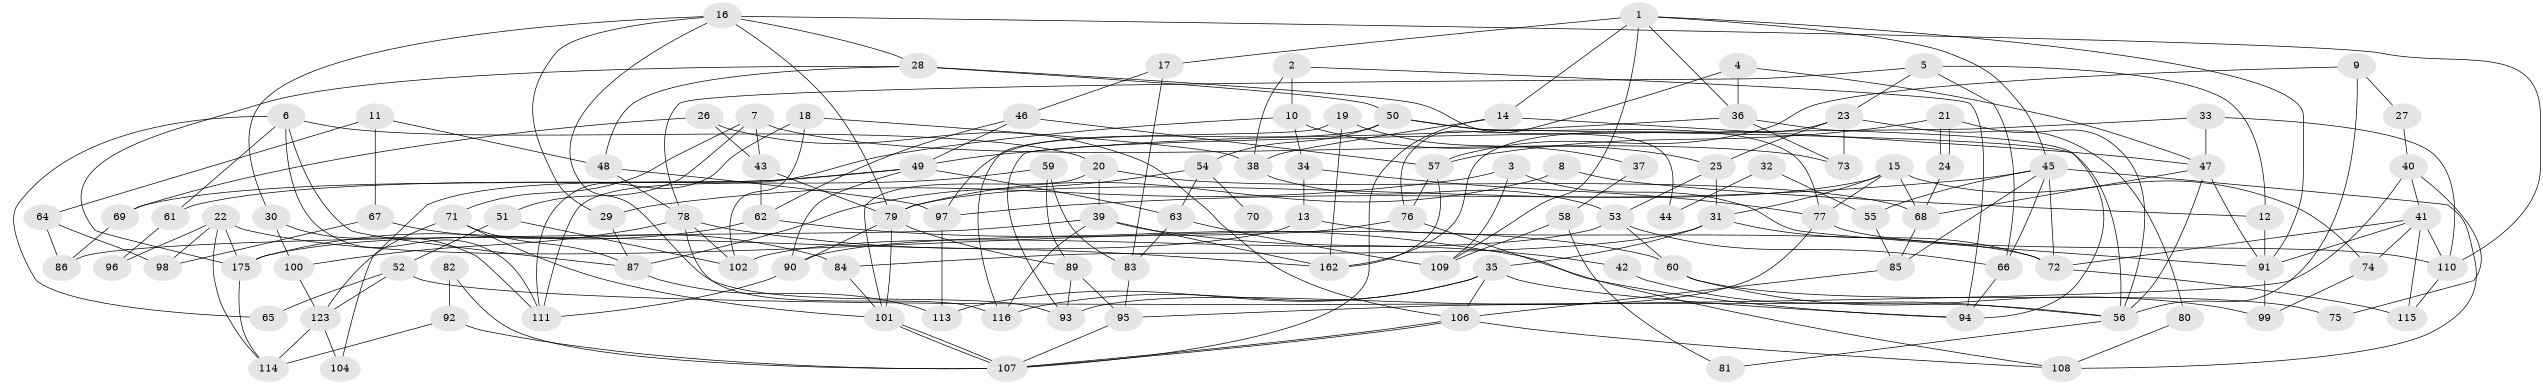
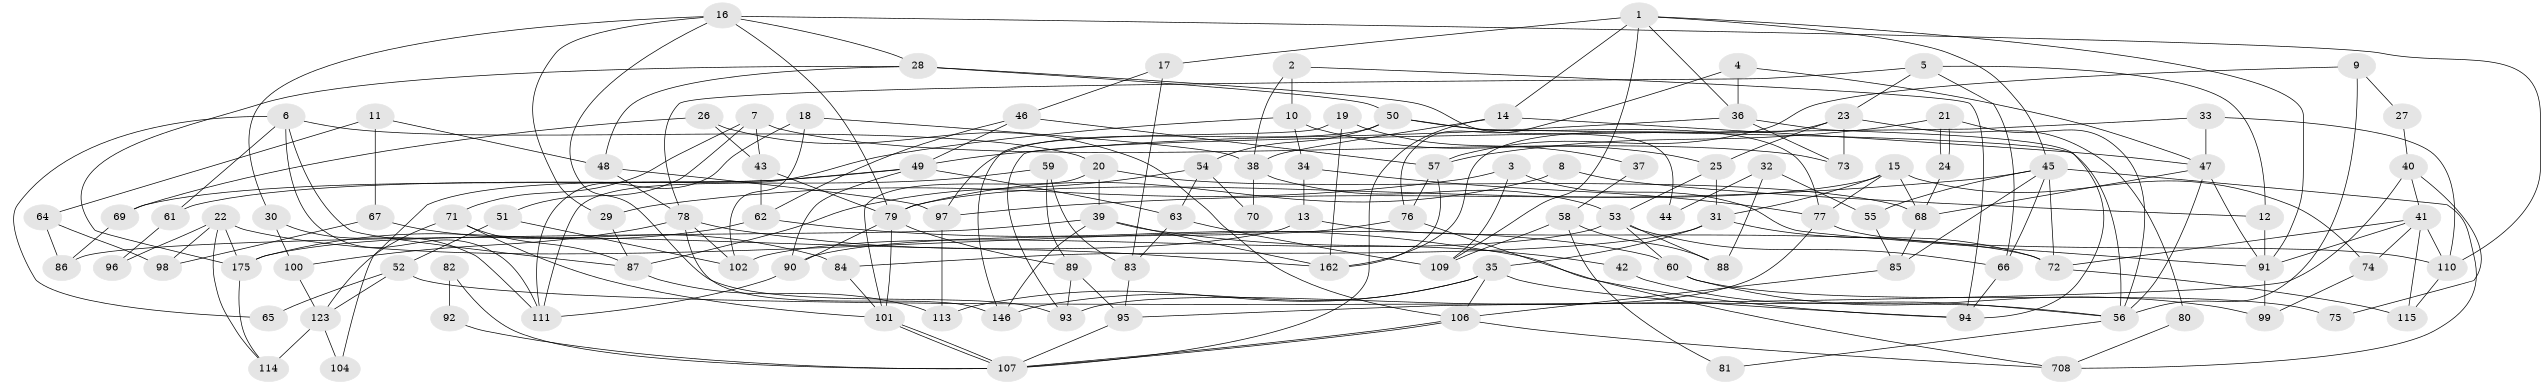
edge "38" -- "70": added
node "88": added
node "116": label "116" -> "146"
edge "92" -- "114": removed
node "108": label "108" -> "708"
